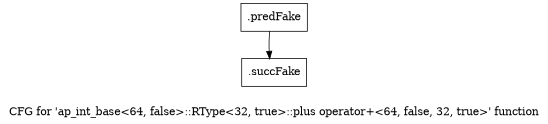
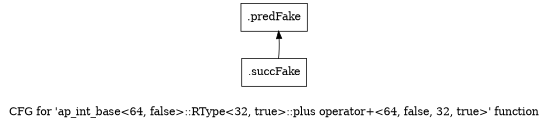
edge ".predFake" -> ".succFake": reversed
